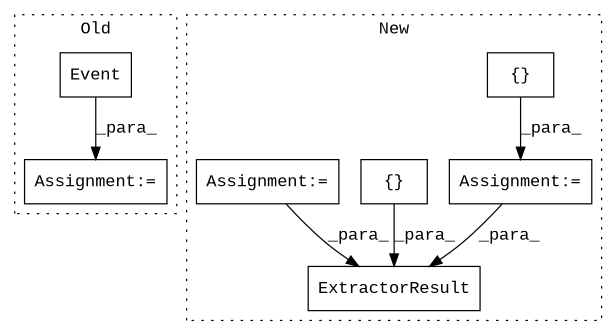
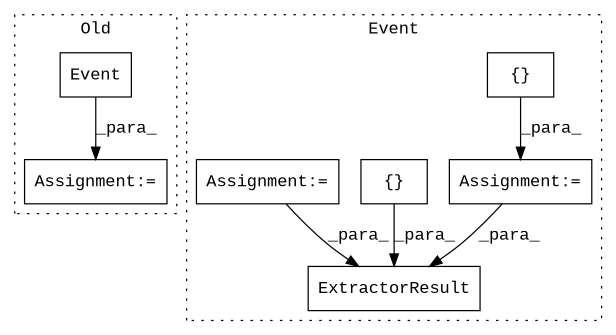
cluster "New": label "New" -> "Event"
